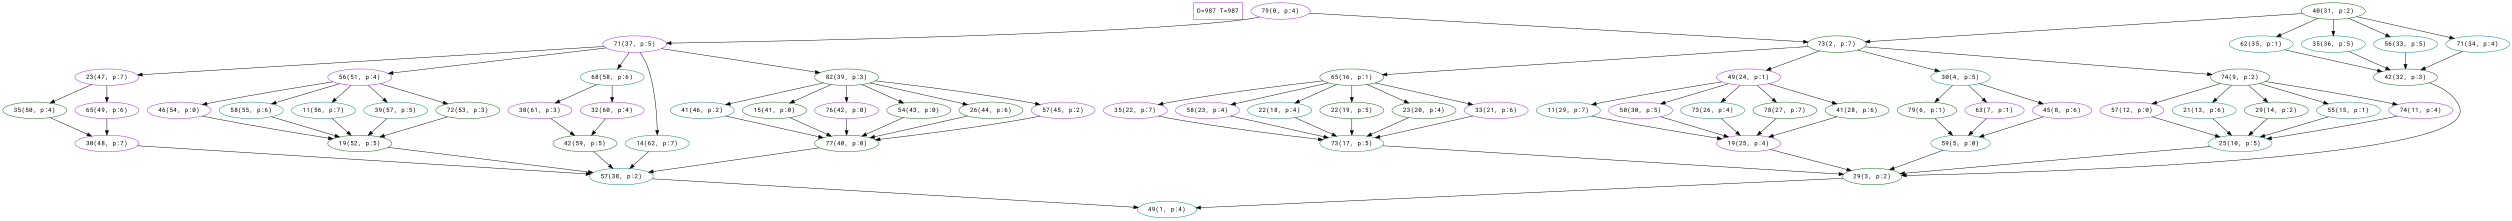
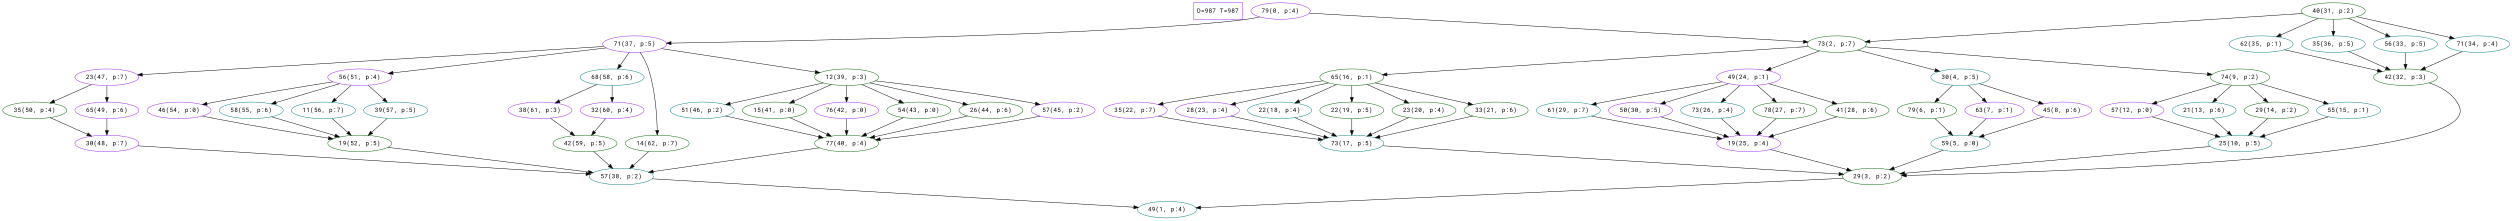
node "82(39, p:3)": label "82(39, p:3)" -> "12(39, p:3)"
node "72(53, p:3)": removed
node "41(46, p:2)": label "41(46, p:2)" -> "51(46, p:2)"
node "58(23, p:4)": label "58(23, p:4)" -> "28(23, p:4)"
node "33(21, p:6)": color purple -> darkgreen
node "11(29, p:7)": label "11(29, p:7)" -> "61(29, p:7)"
node "74(11, p:4)": removed
node "14(62, p:7)": color teal -> darkgreen
node "77(40, p:0)": label "77(40, p:0)" -> "77(40, p:4)"
